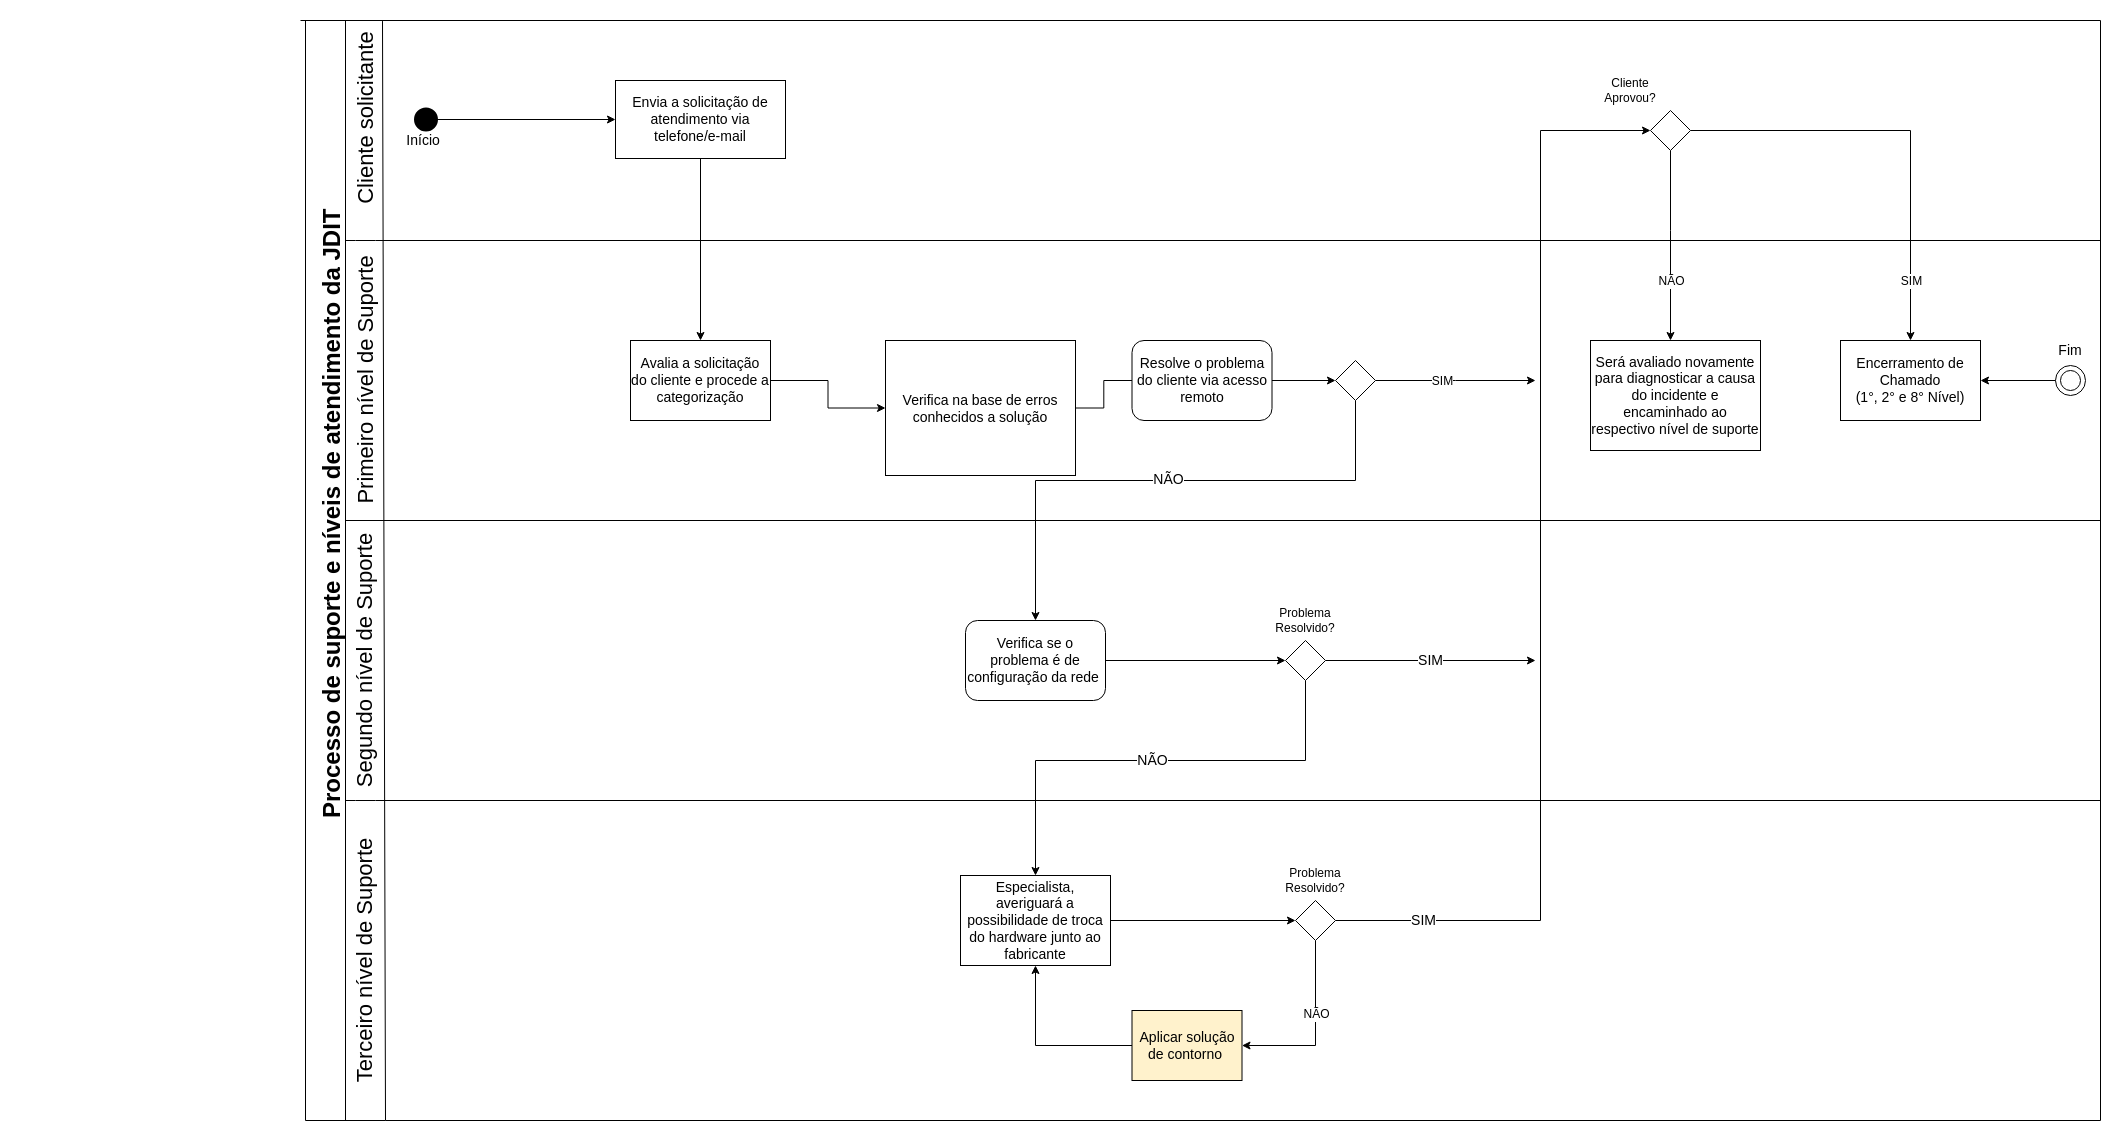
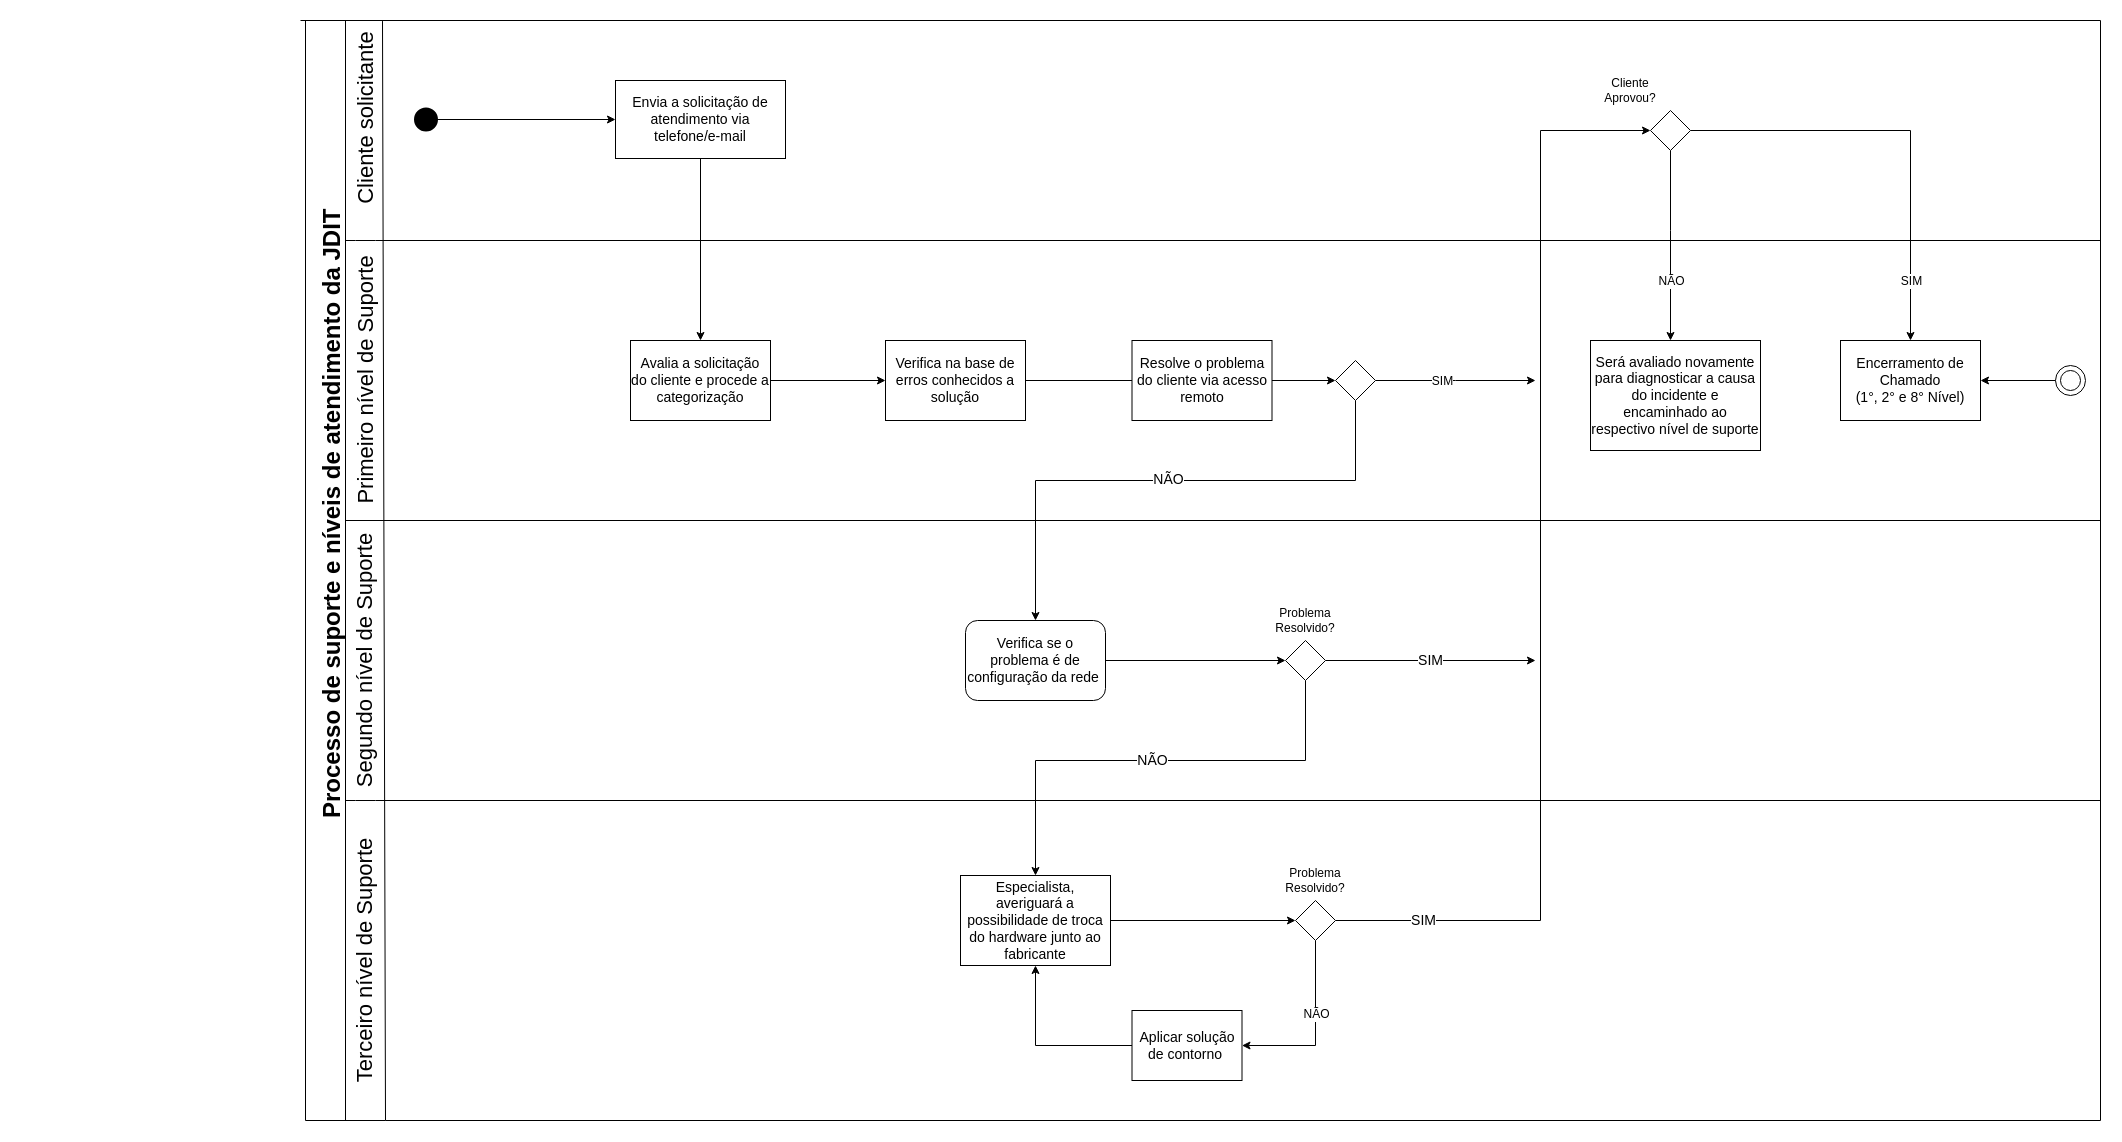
node "Início": removed
node "Fim": removed
node "Resolve o problema do cliente via acesso remoto": shape rounded rectangle -> rectangle
node "Verifica na base de erros conhecidos a solução": size 190x135 -> 140x80
node "Aplicar solução de contorno": fillcolor #fff2cc -> #ffffff
